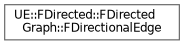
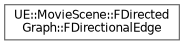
node "UE::FDirected::FDirected Graph::FDirectionalEdge": label "UE::FDirected::FDirected Graph::FDirectionalEdge" -> "UE::MovieScene::FDirected Graph::FDirectionalEdge"
